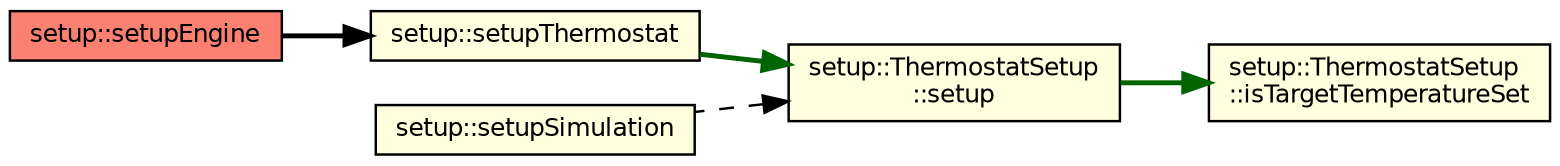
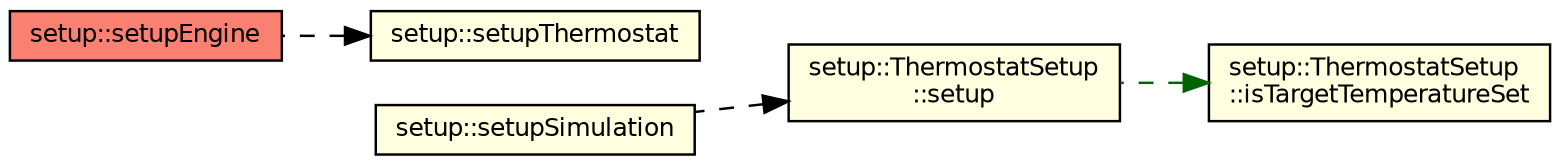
edge "setup::setupEngine" -> "setup::setupThermostat": style bold -> dashed
edge "setup::setupThermostat" -> "setup::ThermostatSetup ::setup": removed
edge "setup::ThermostatSetup ::setup" -> "setup::ThermostatSetup ::isTargetTemperatureSet": style bold -> dashed
